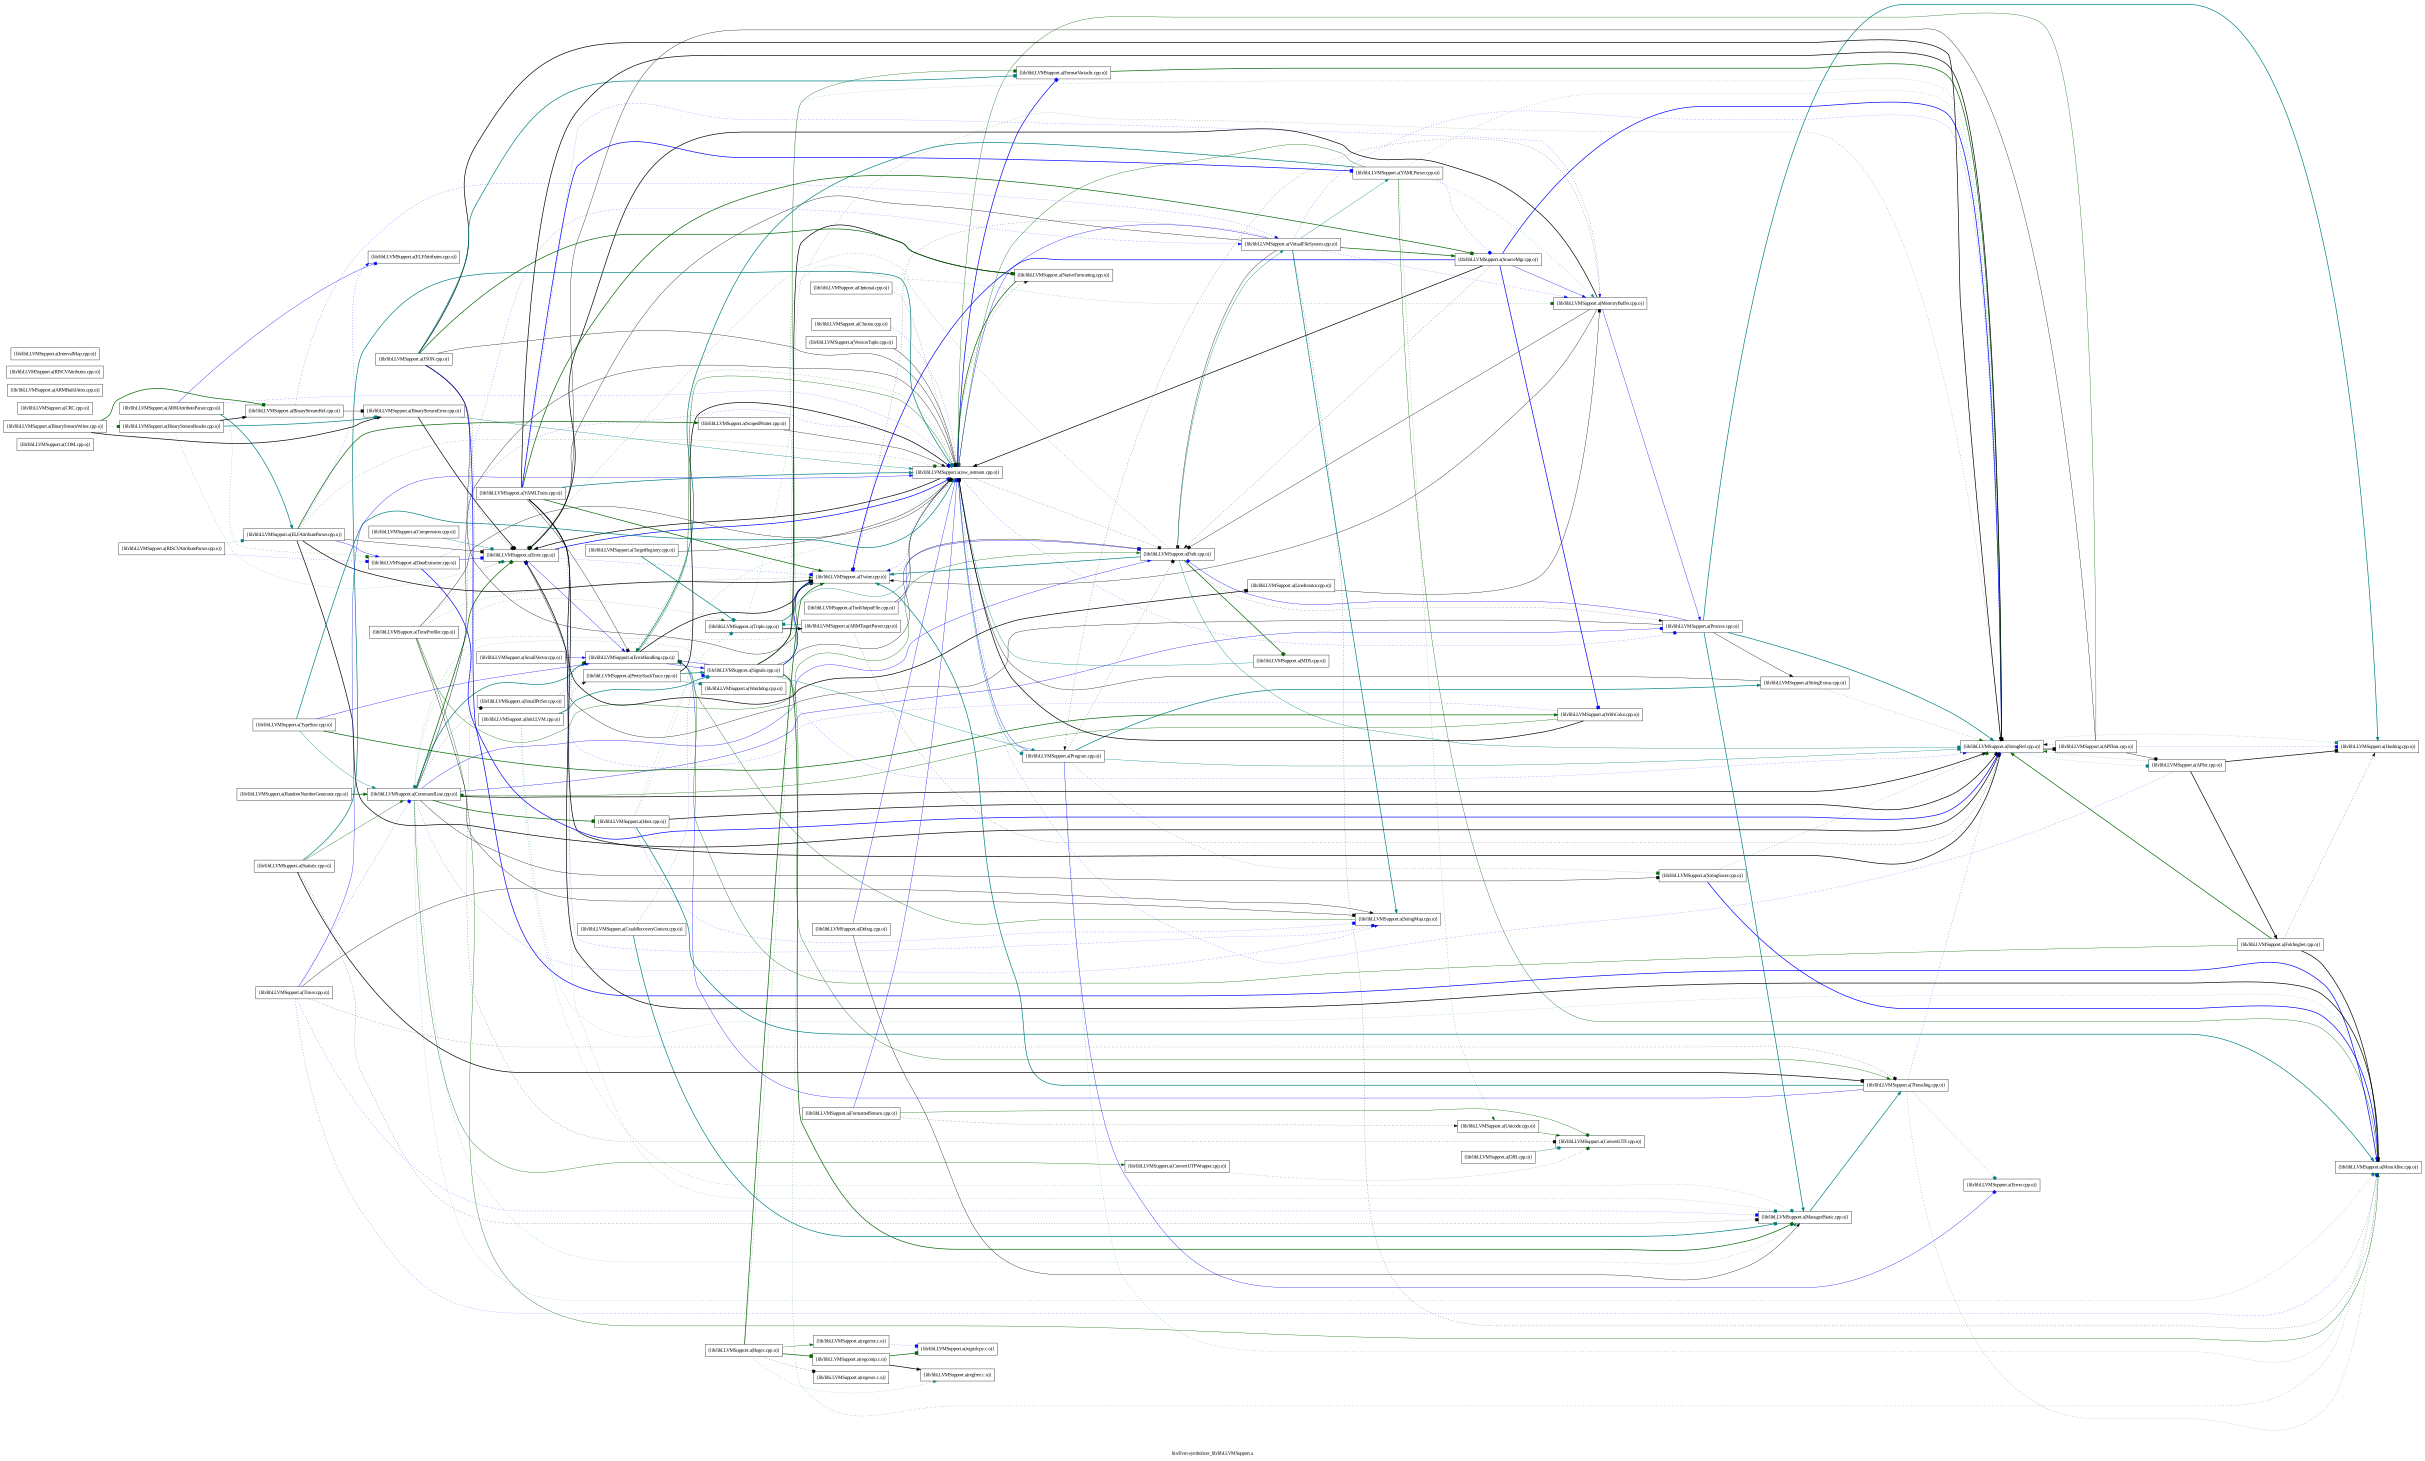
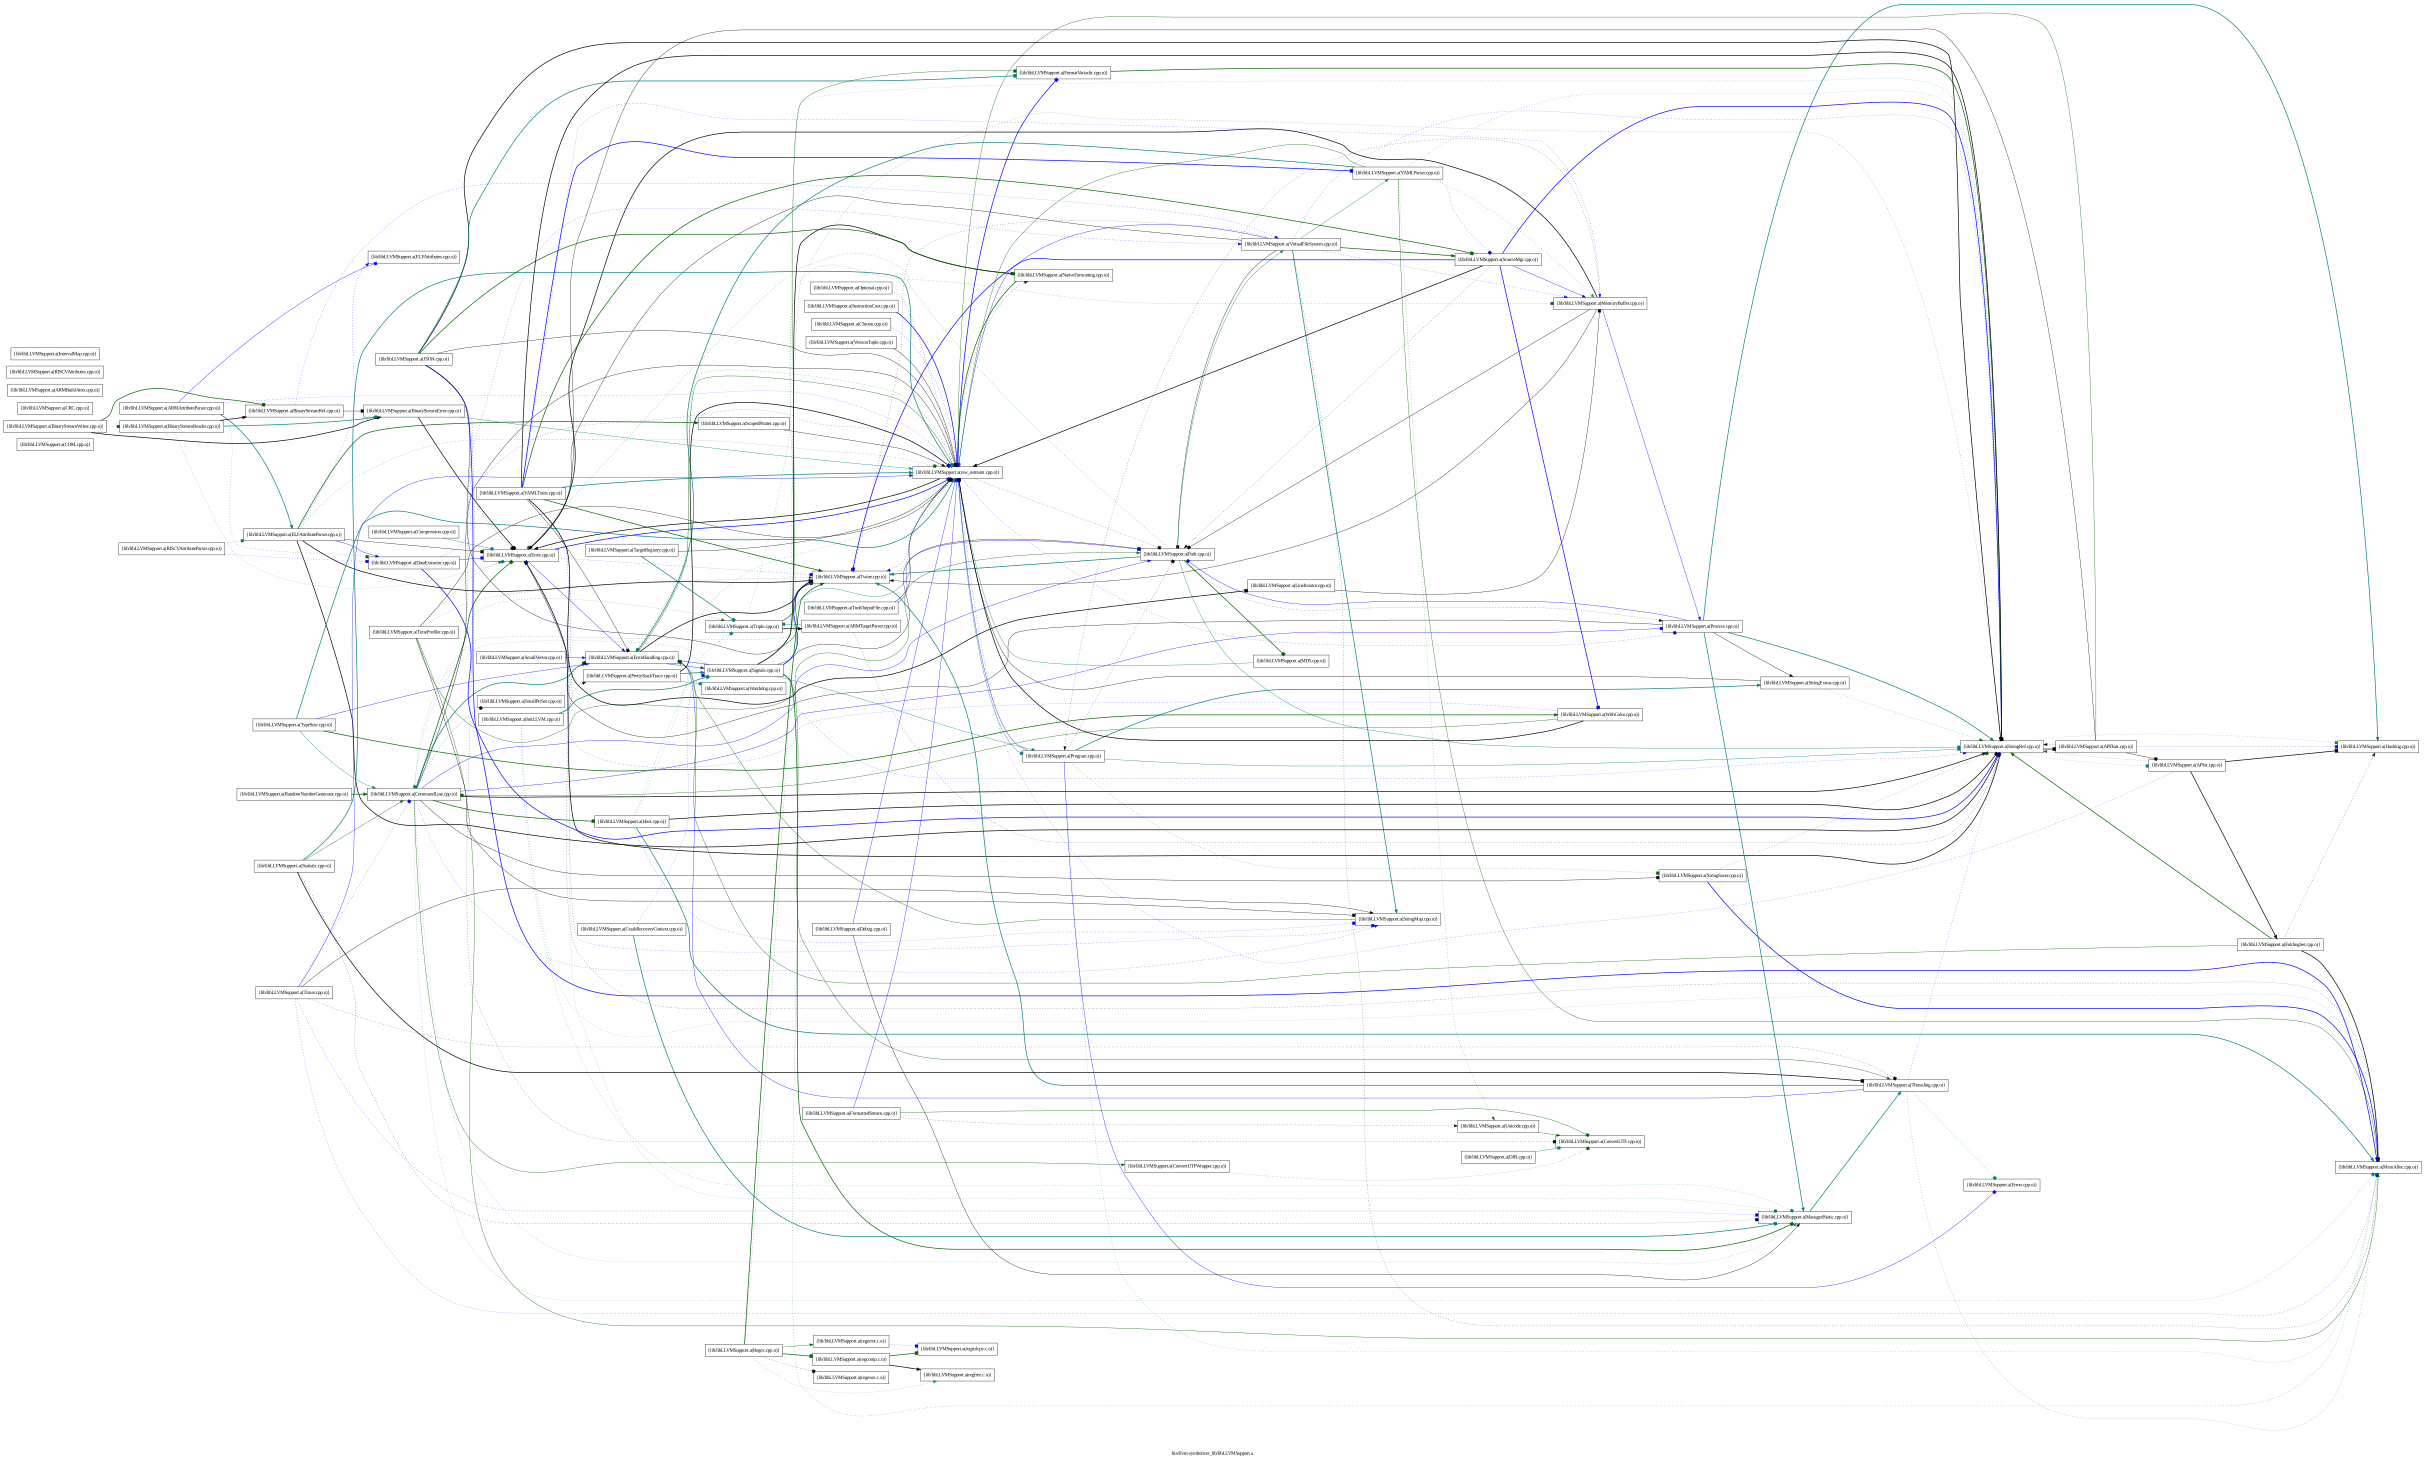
edge "{lib/libLLVMSupport.a(APFloat.cpp.o)}" -> "{lib/libLLVMSupport.a(Error.cpp.o)}": arrowhead box -> normal
node "{lib/libLLVMSupport.a(InstructionCost.cpp.o)}": added
edge "{lib/libLLVMSupport.a(YAMLTraits.cpp.o)}" -> "{lib/libLLVMSupport.a(MemAlloc.cpp.o)}": style bold -> dotted
